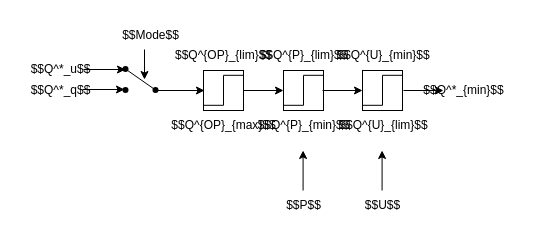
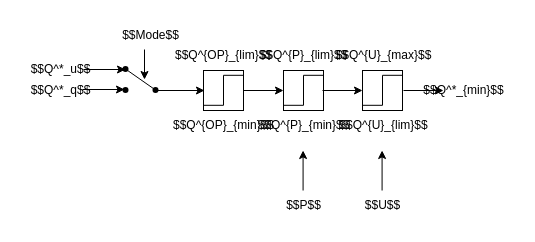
node "$$Q^{U}_{min}$$": label "$$Q^{U}_{min}$$" -> "$$Q^{U}_{max}$$"
node "$$Q^{OP}_{max}$$": label "$$Q^{OP}_{max}$$" -> "$$Q^{OP}_{min}$$"
